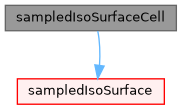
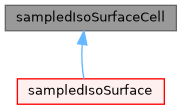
edge "sampledIsoSurfaceCell" -> "sampledIsoSurface": reversed
